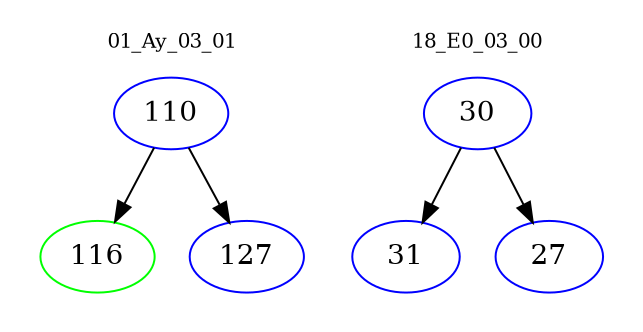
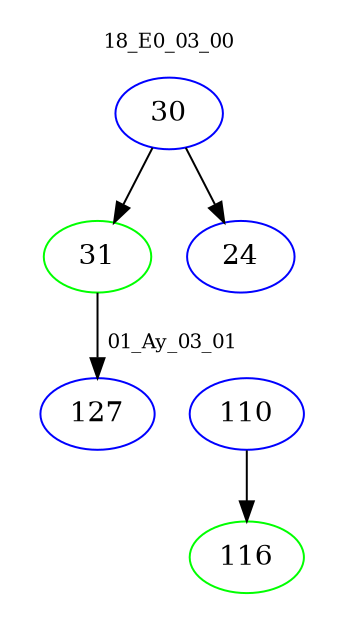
edge "110" -> "127": now "31" -> "127"
node "31": color blue -> green
node "27": label "27" -> "24"
